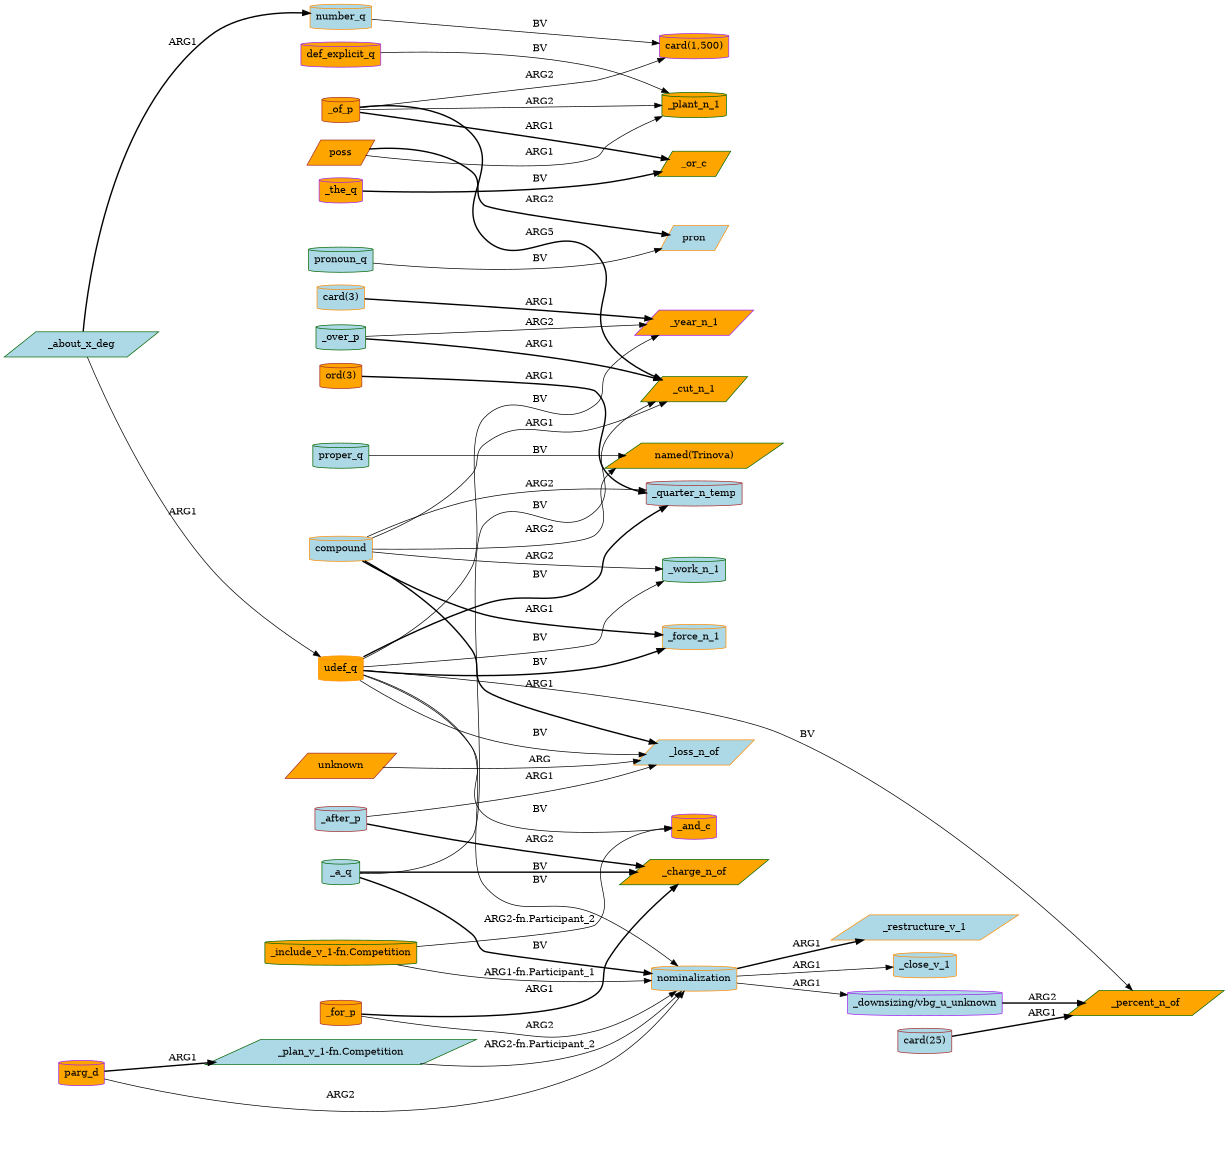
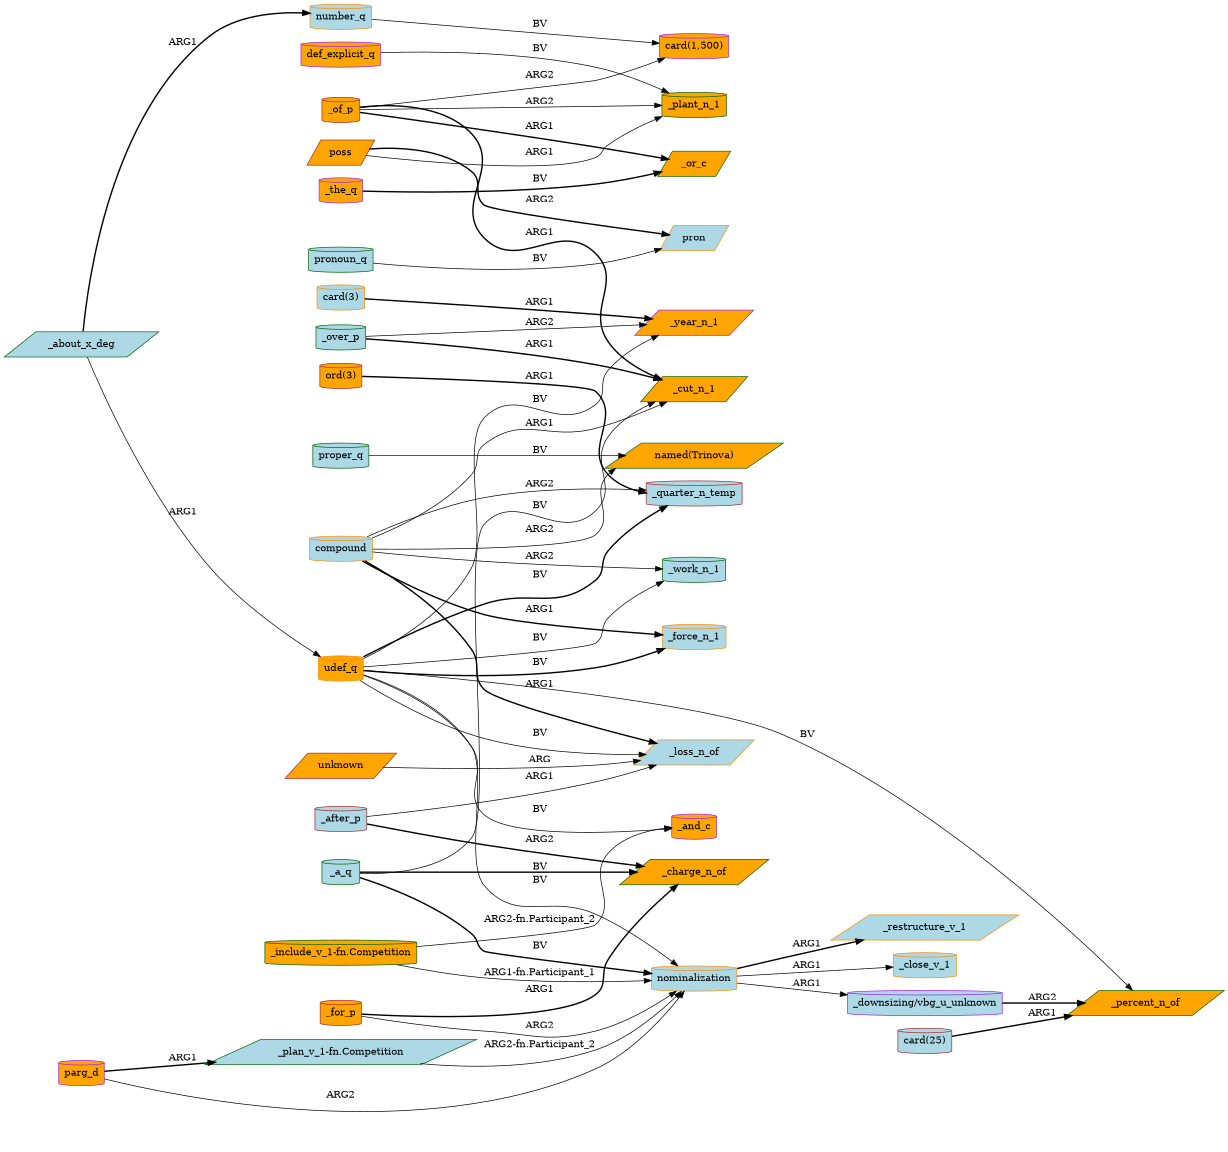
edge "_of_p" -> "_cut_n_1": label "ARG5" -> "ARG1"
